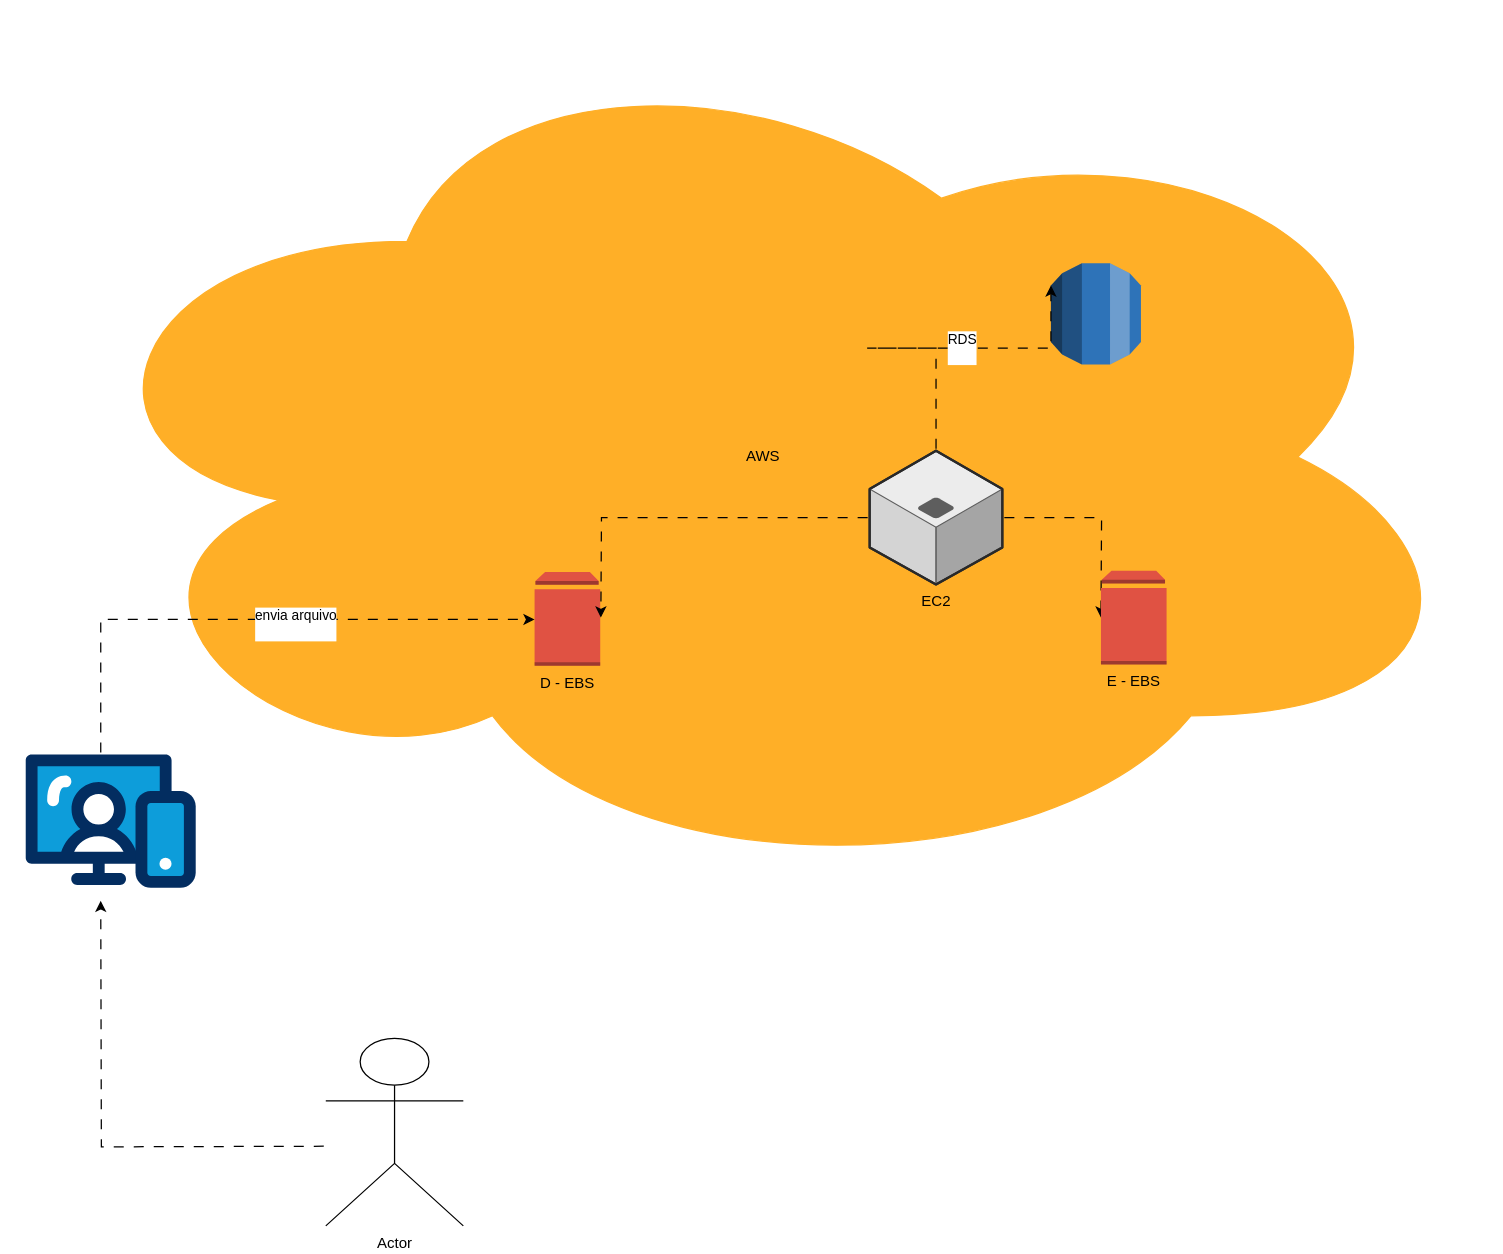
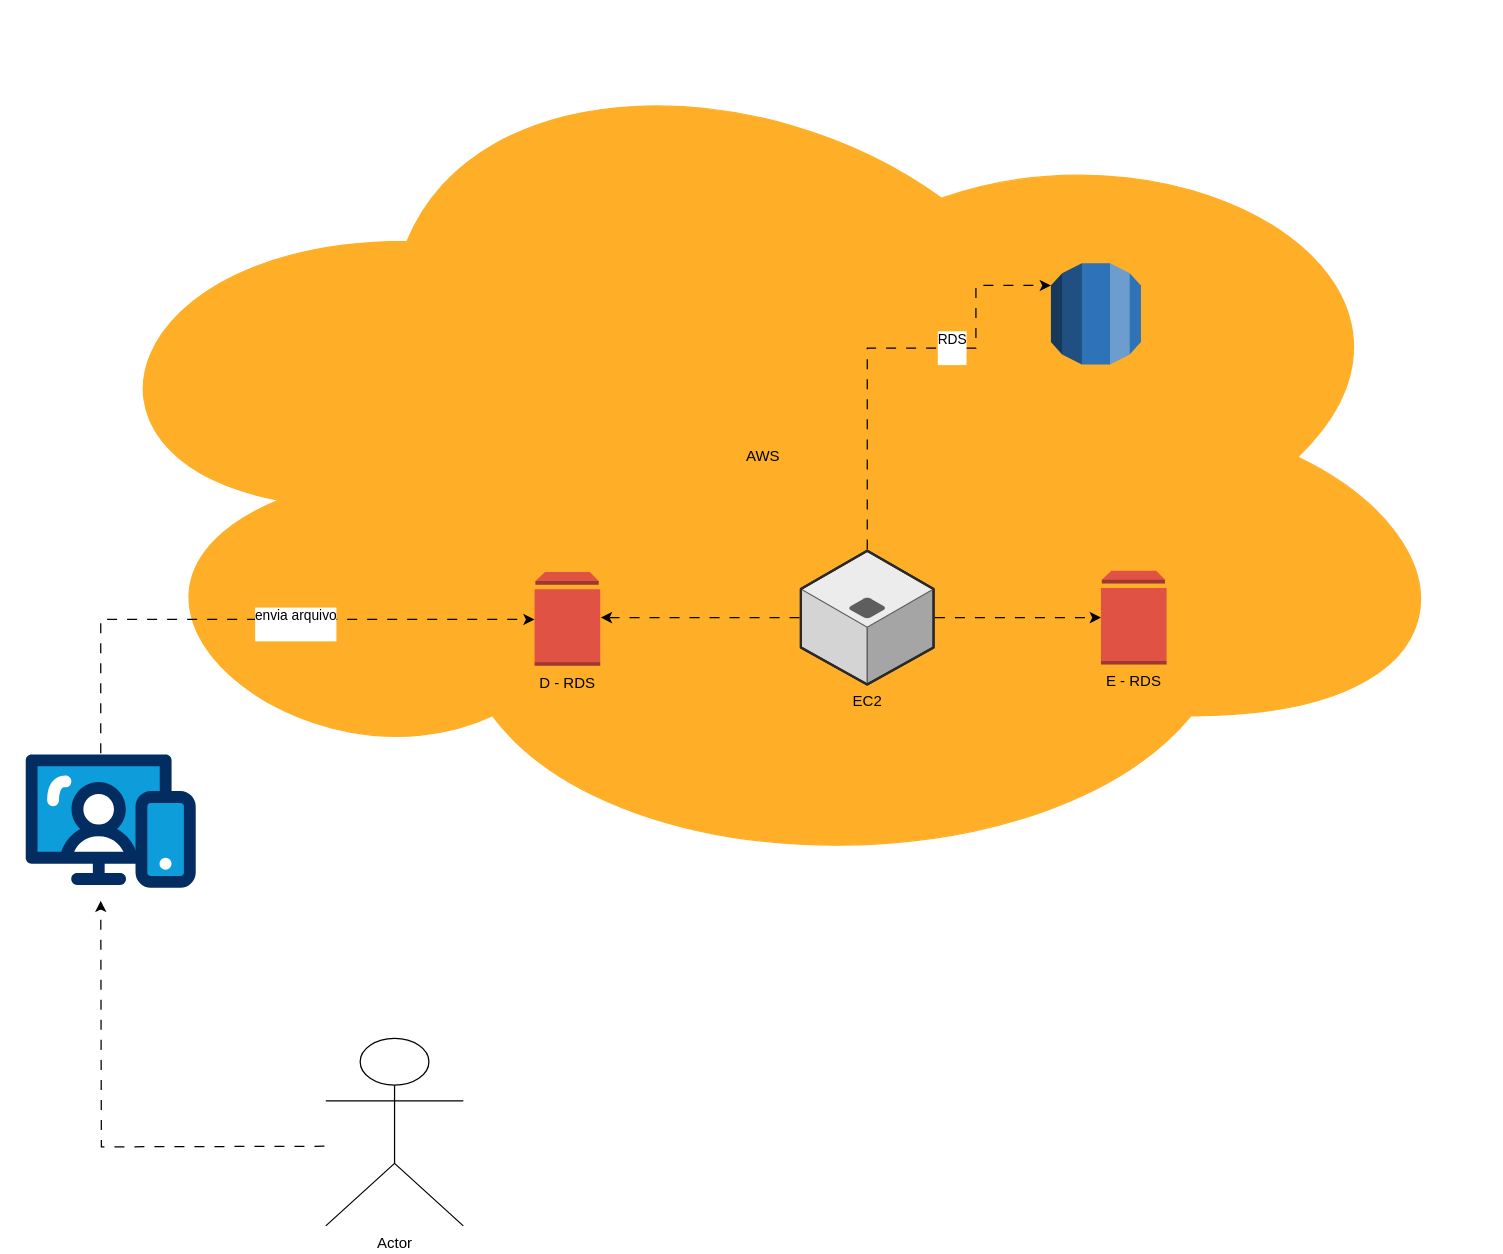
node "EC2": moved (936, 518) -> (867, 618)
node "E - EBS": label "E - EBS" -> "E - RDS"
node "D - EBS": label "D - EBS" -> "D - RDS"
